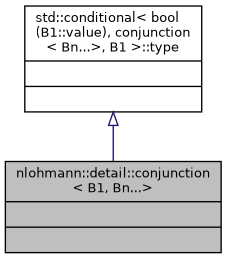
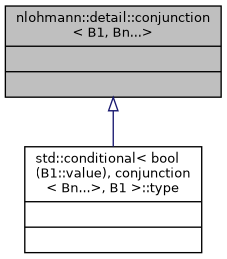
edge "nlohmann::detail::conjunction" -> "std::conditional< bool": reversed
